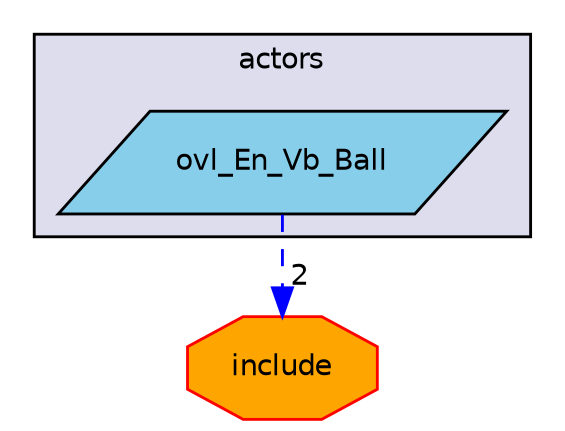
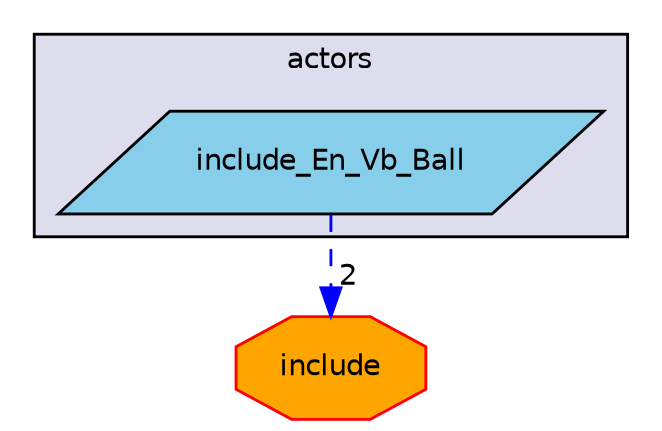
node "ovl_En_Vb_Ball": label "ovl_En_Vb_Ball" -> "include_En_Vb_Ball"
